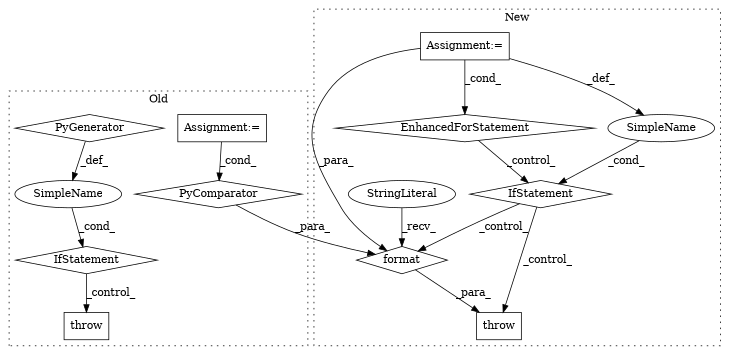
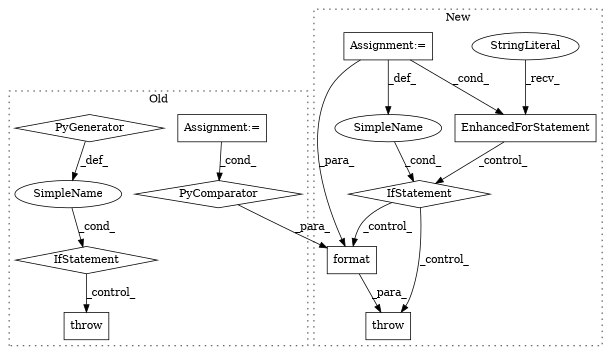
node "EnhancedForStatement": shape diamond -> box
edge "StringLiteral" -> "format": now "StringLiteral" -> "EnhancedForStatement"
node "format": shape diamond -> box
